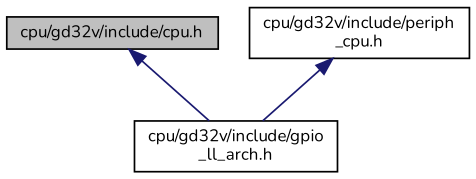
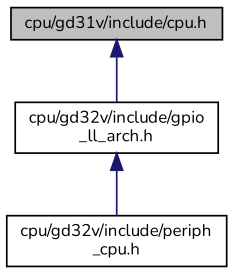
node "cpu/gd32v/include/cpu.h": label "cpu/gd32v/include/cpu.h" -> "cpu/gd31v/include/cpu.h"
edge "cpu/gd32v/include/gpio _ll_arch.h" -> "cpu/gd32v/include/periph _cpu.h": reversed
